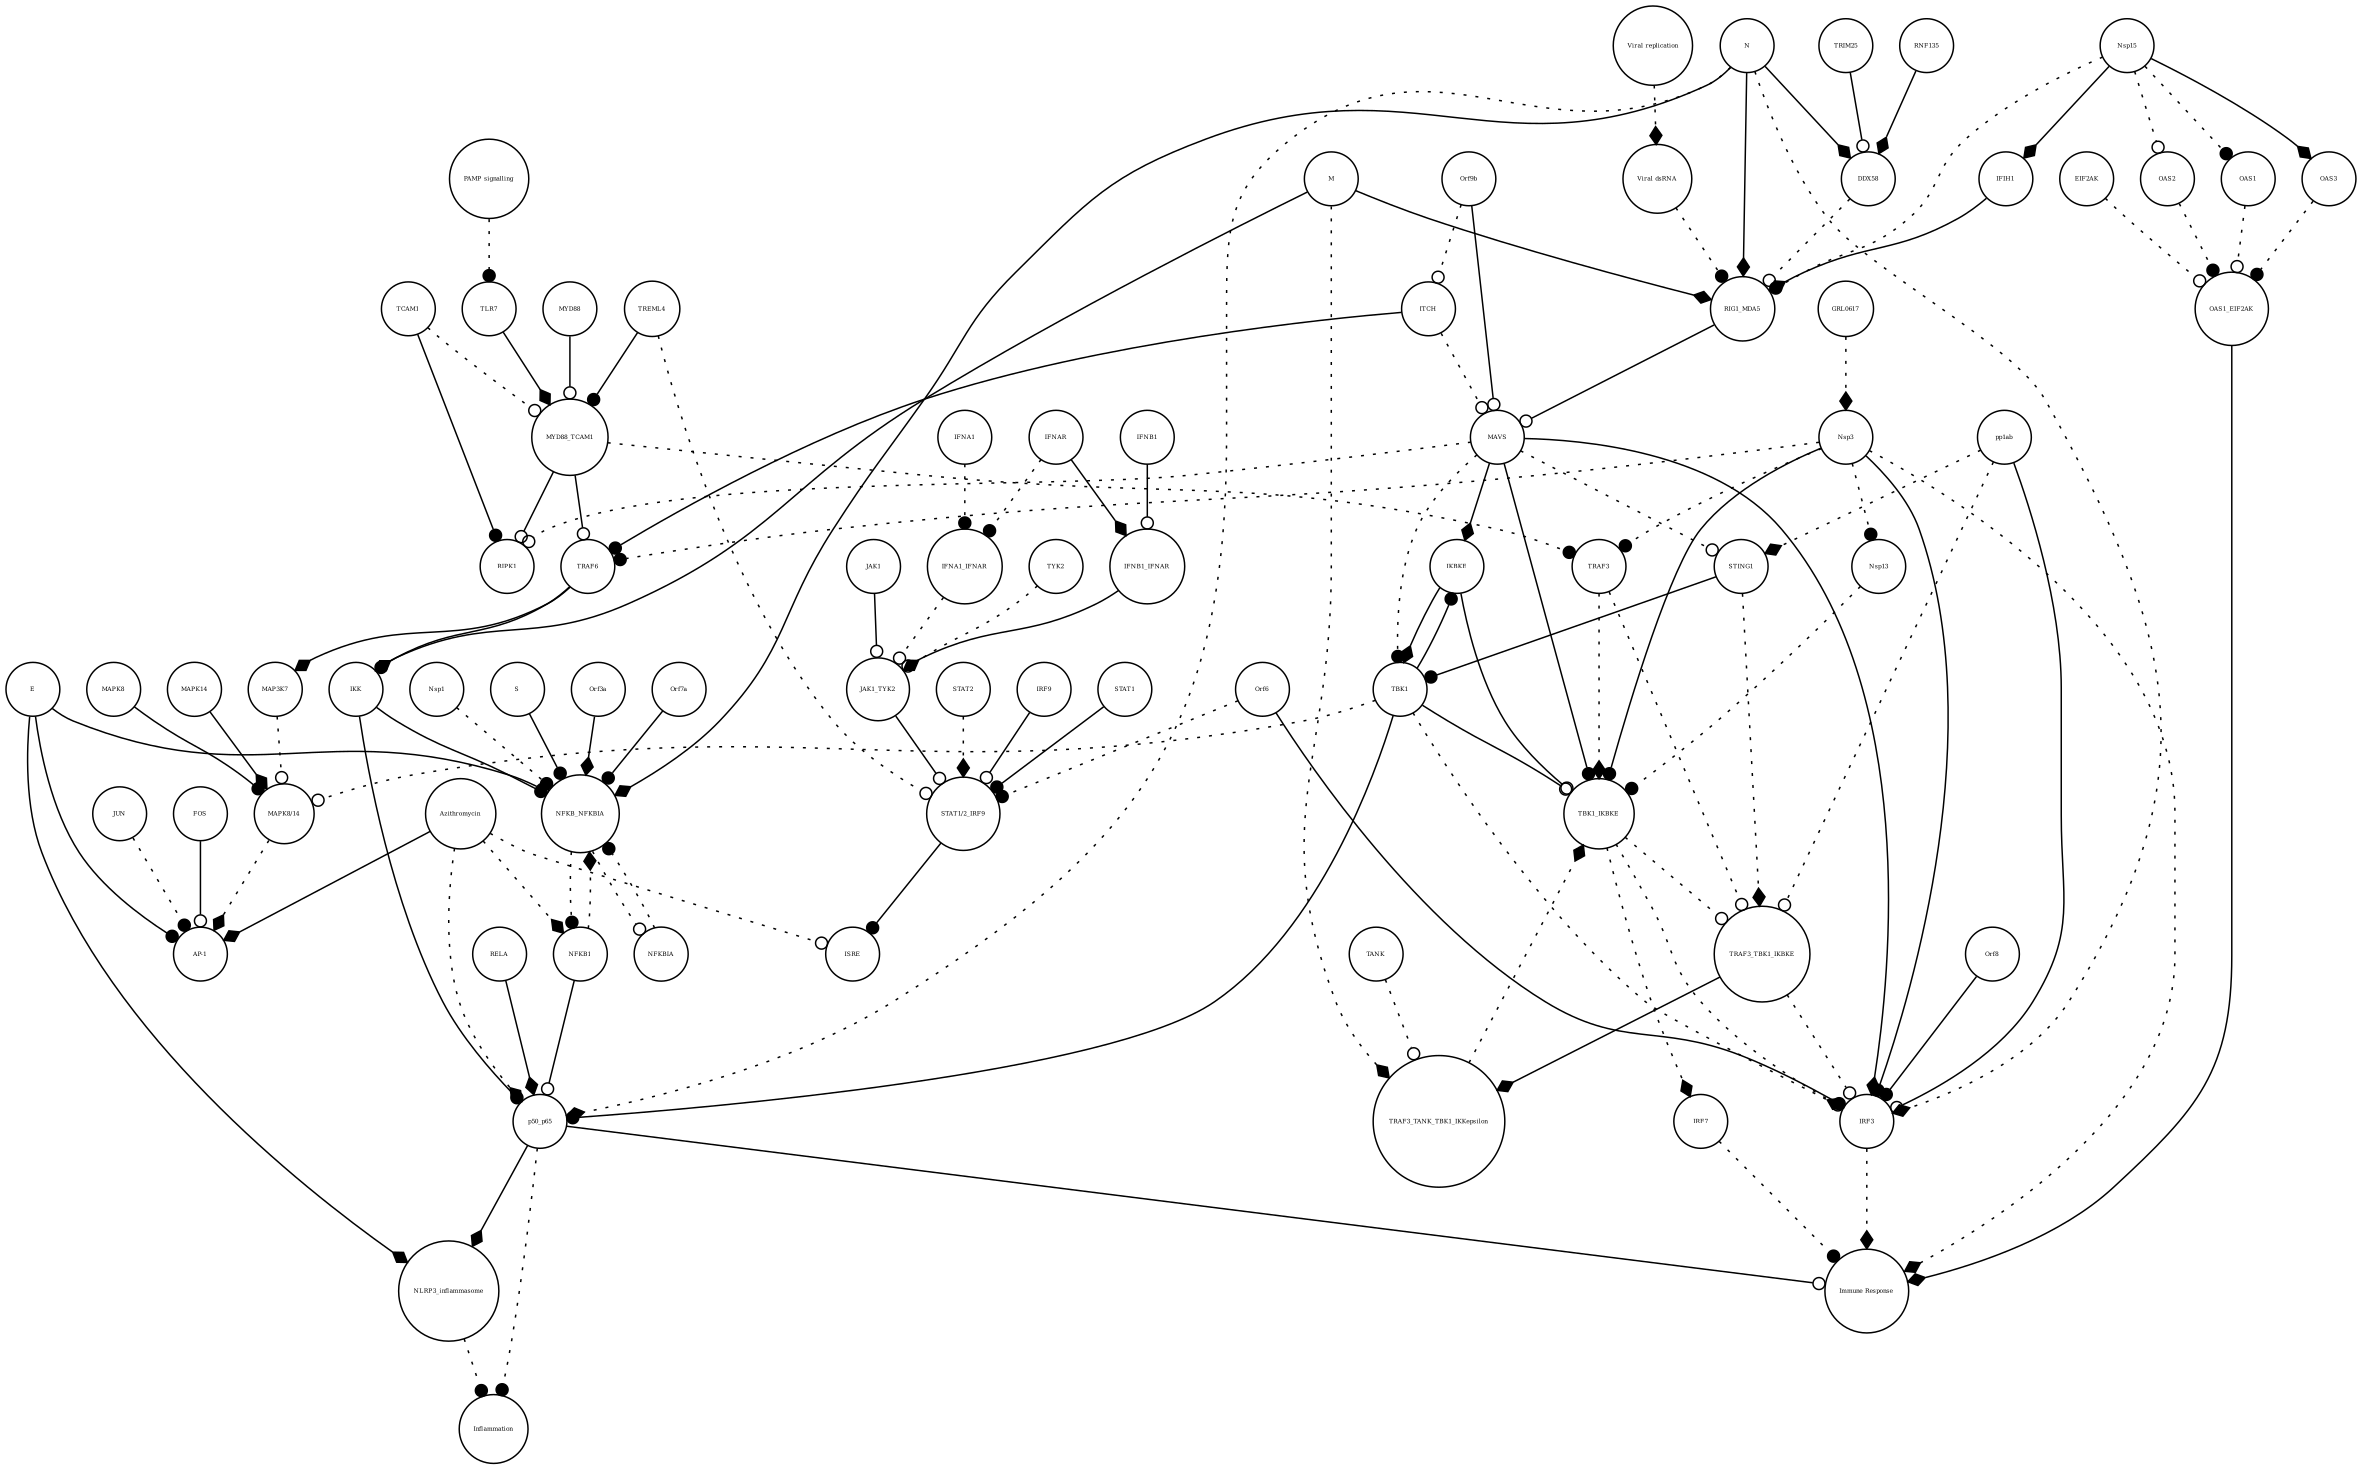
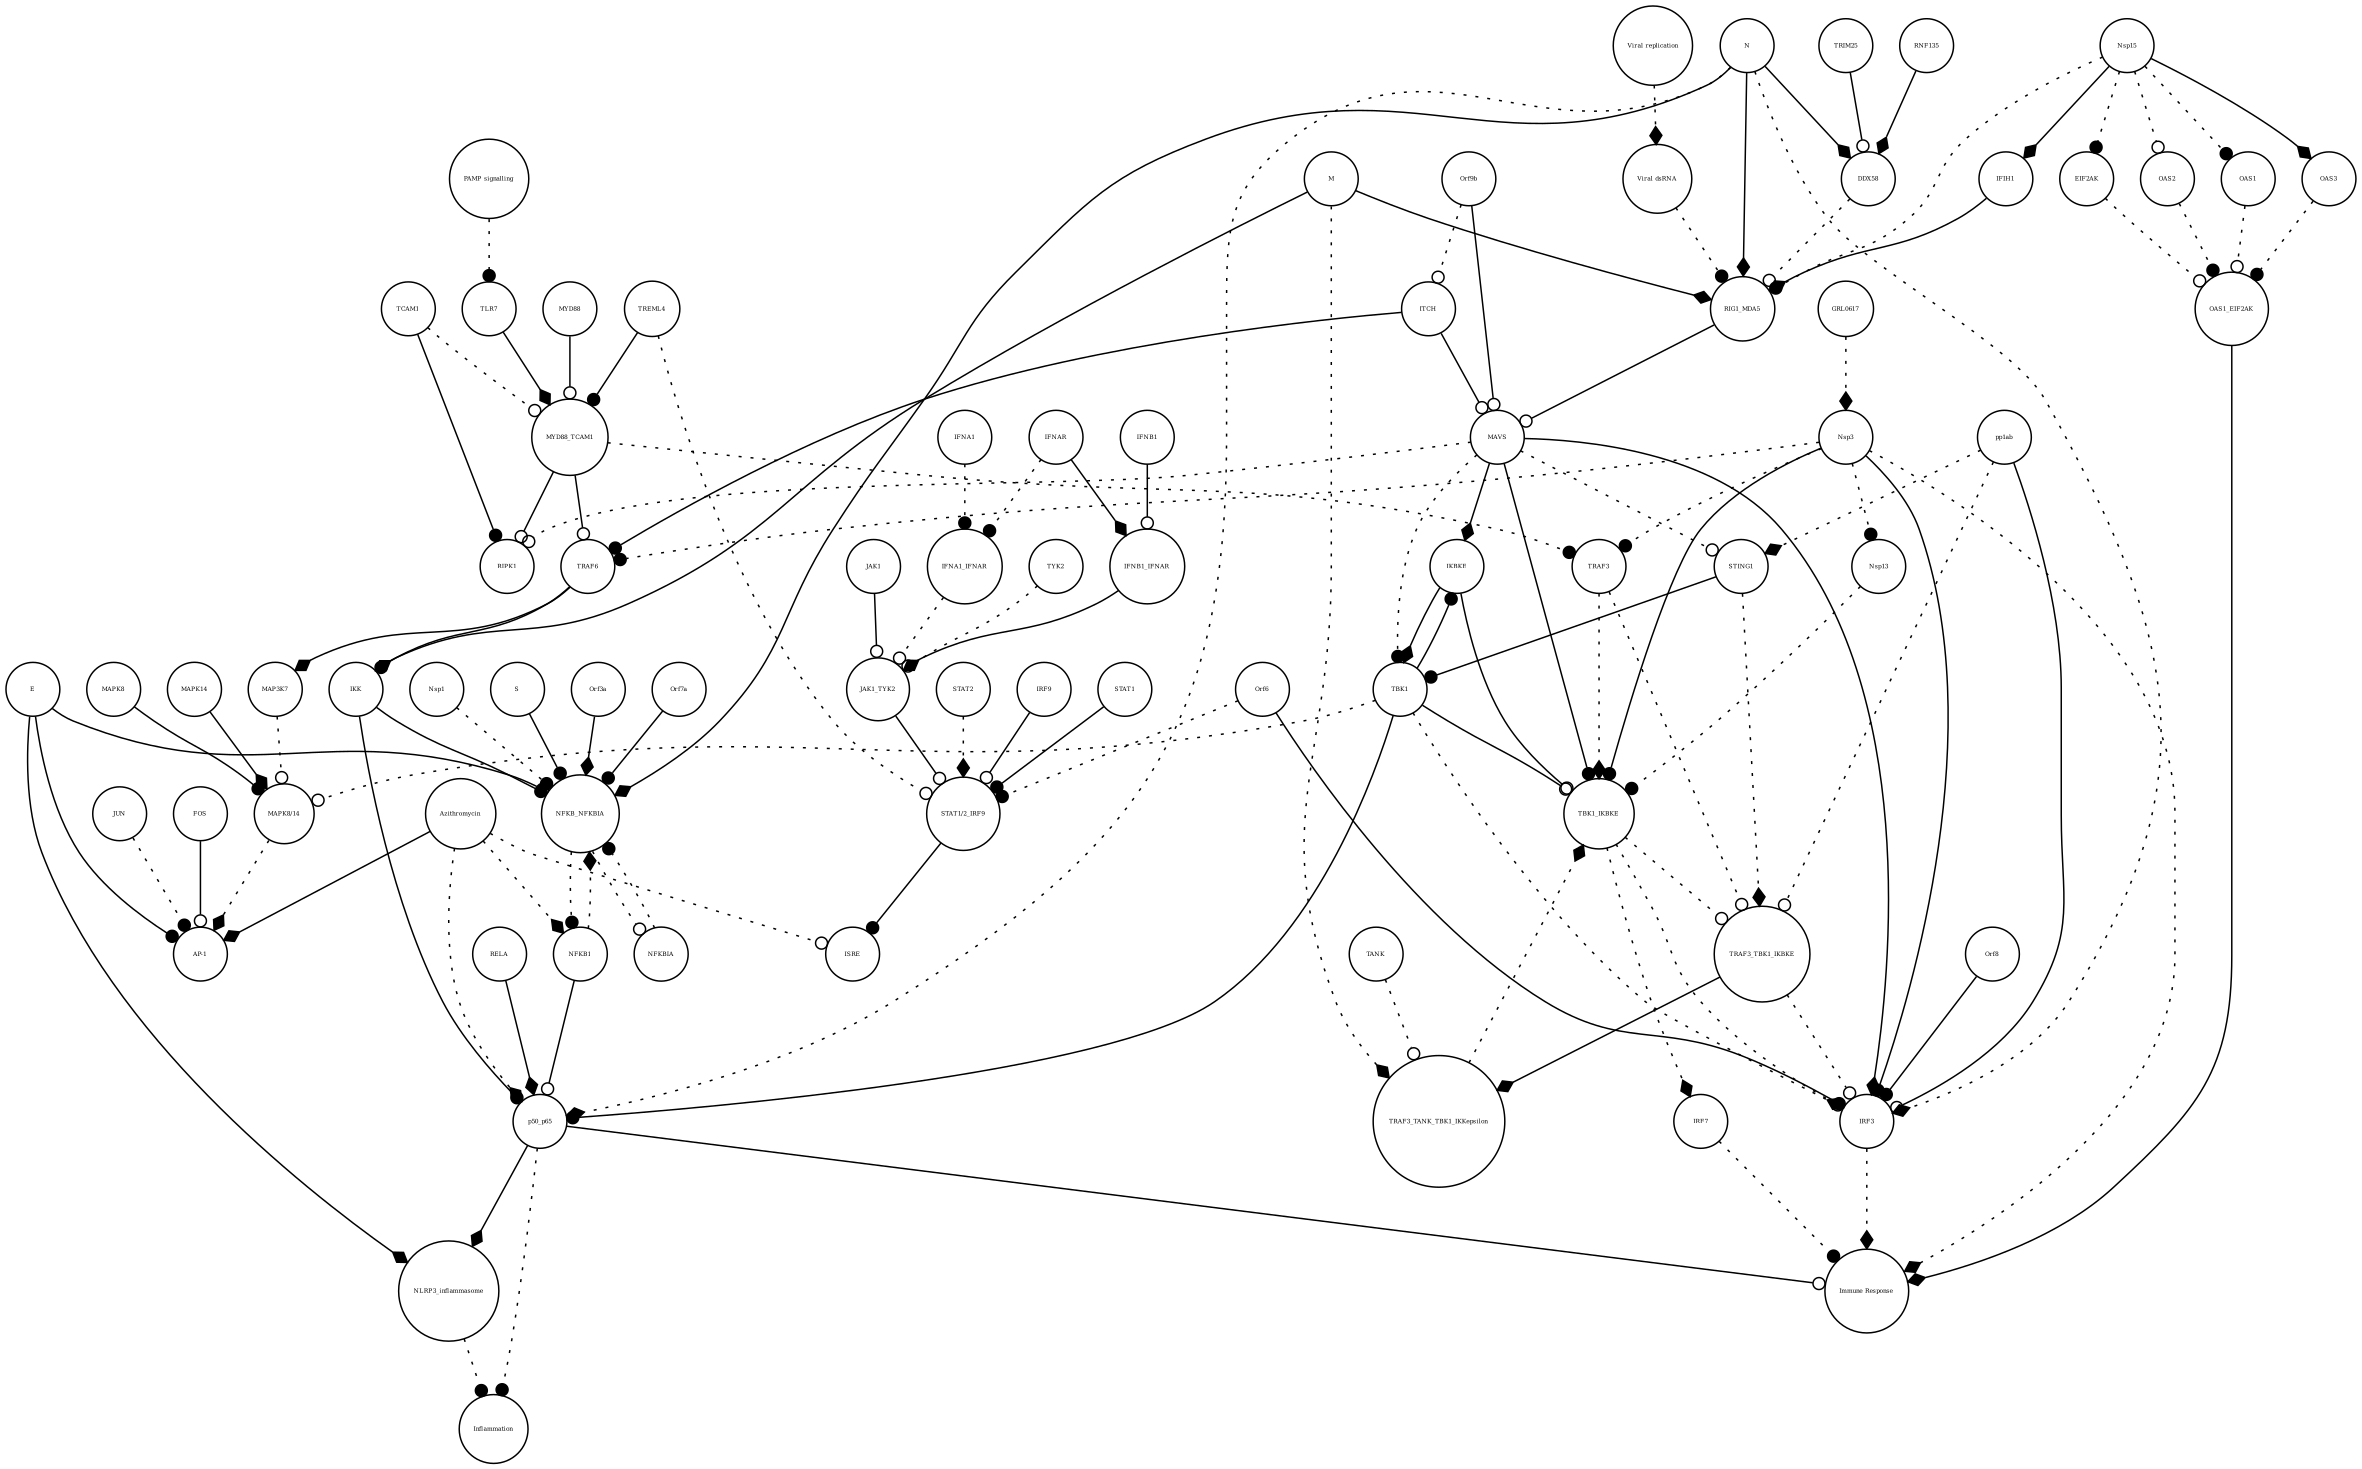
edge "Nsp15" -> "EIF2AK": added
edge "ITCH" -> "MAVS": style dotted -> solid
